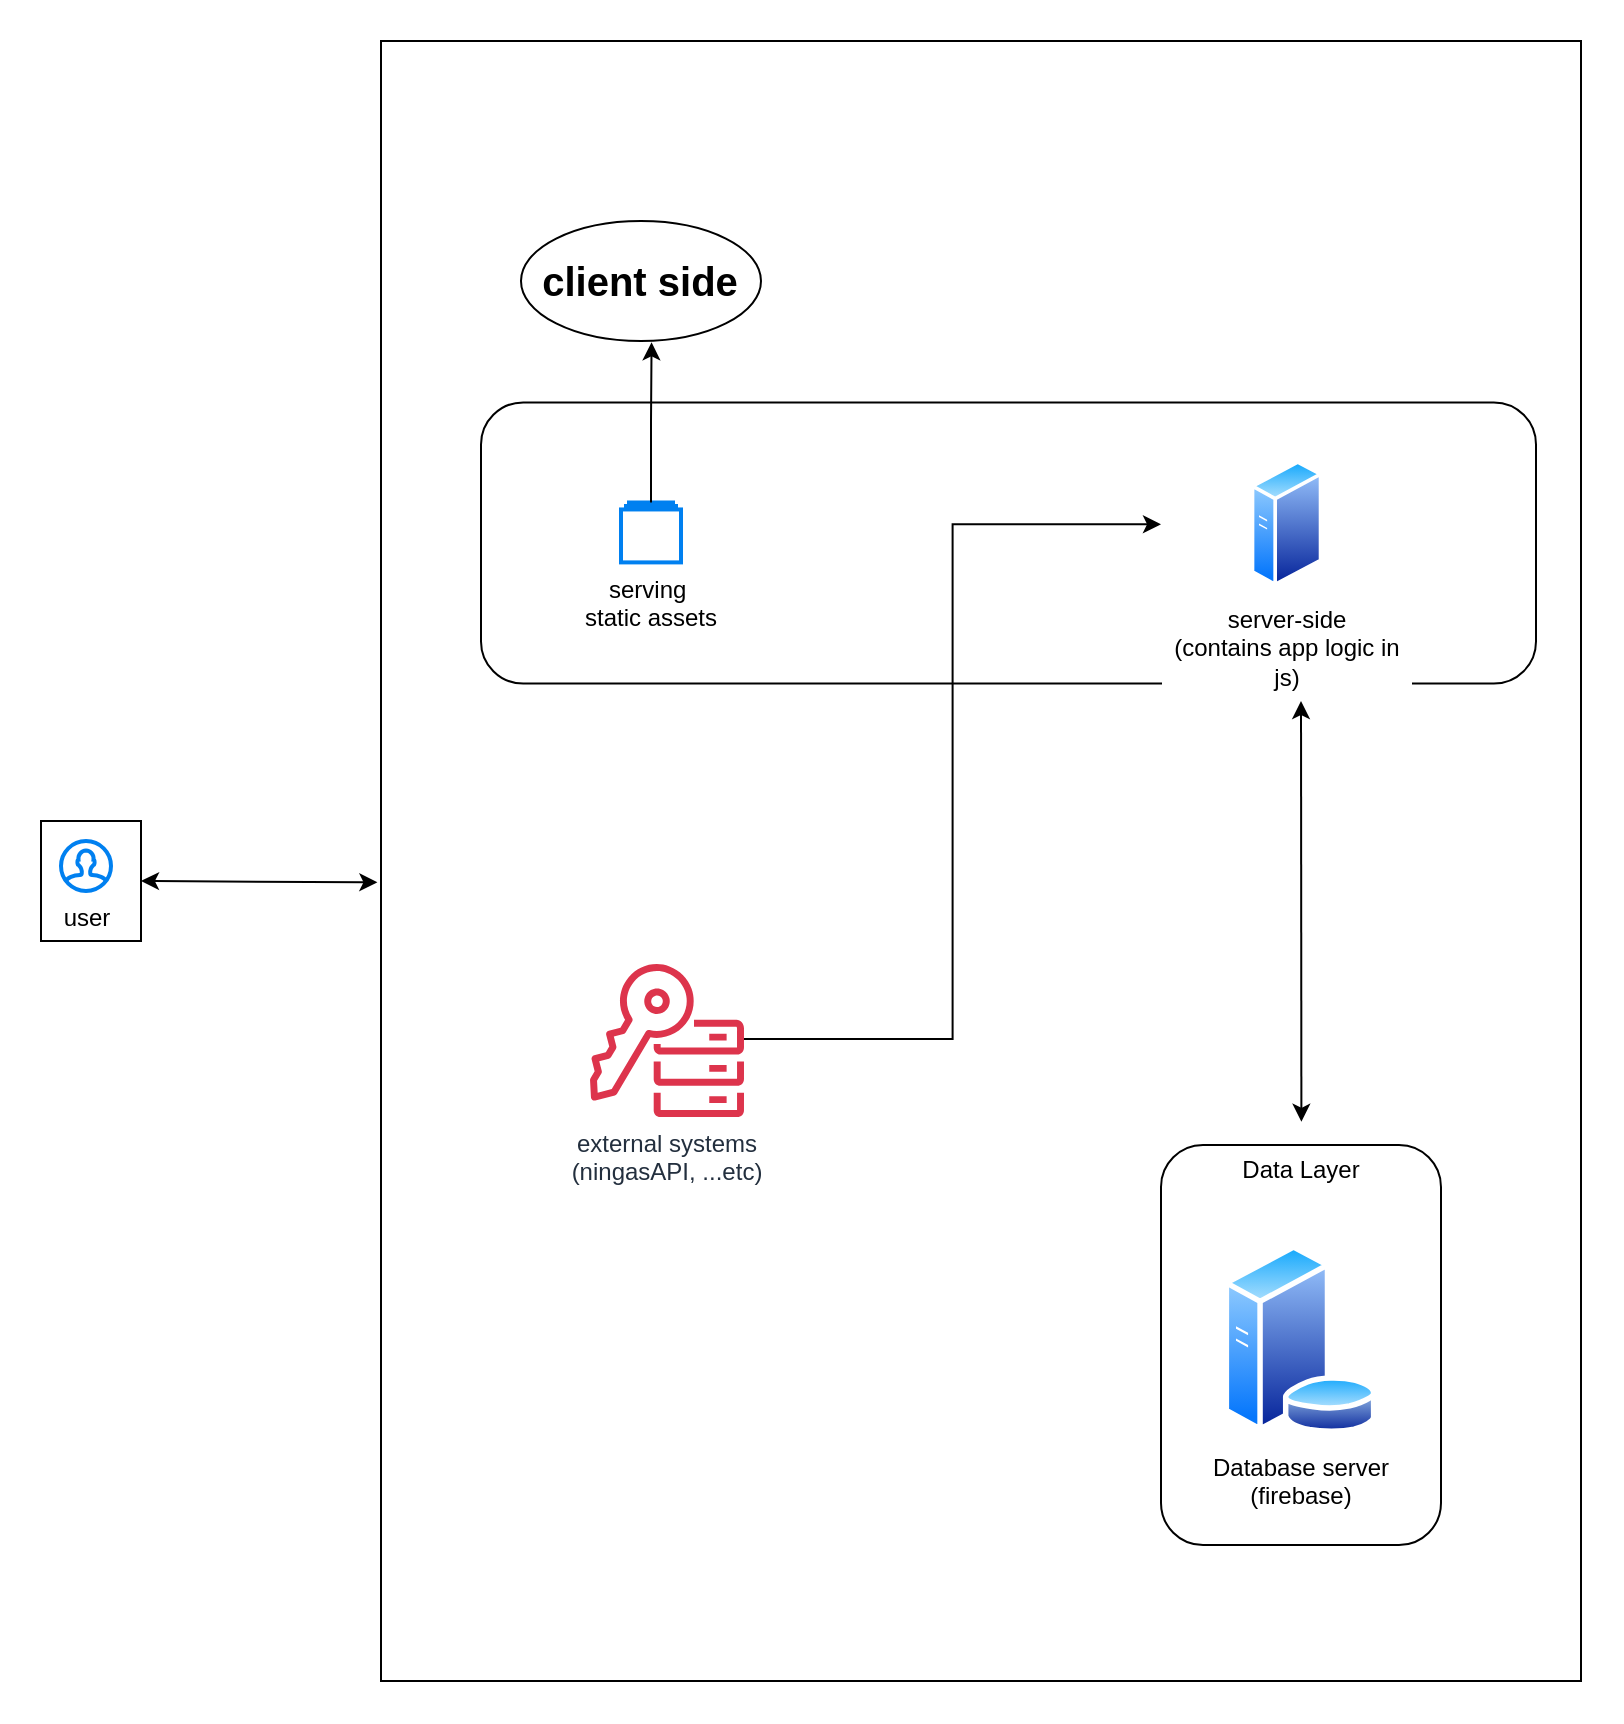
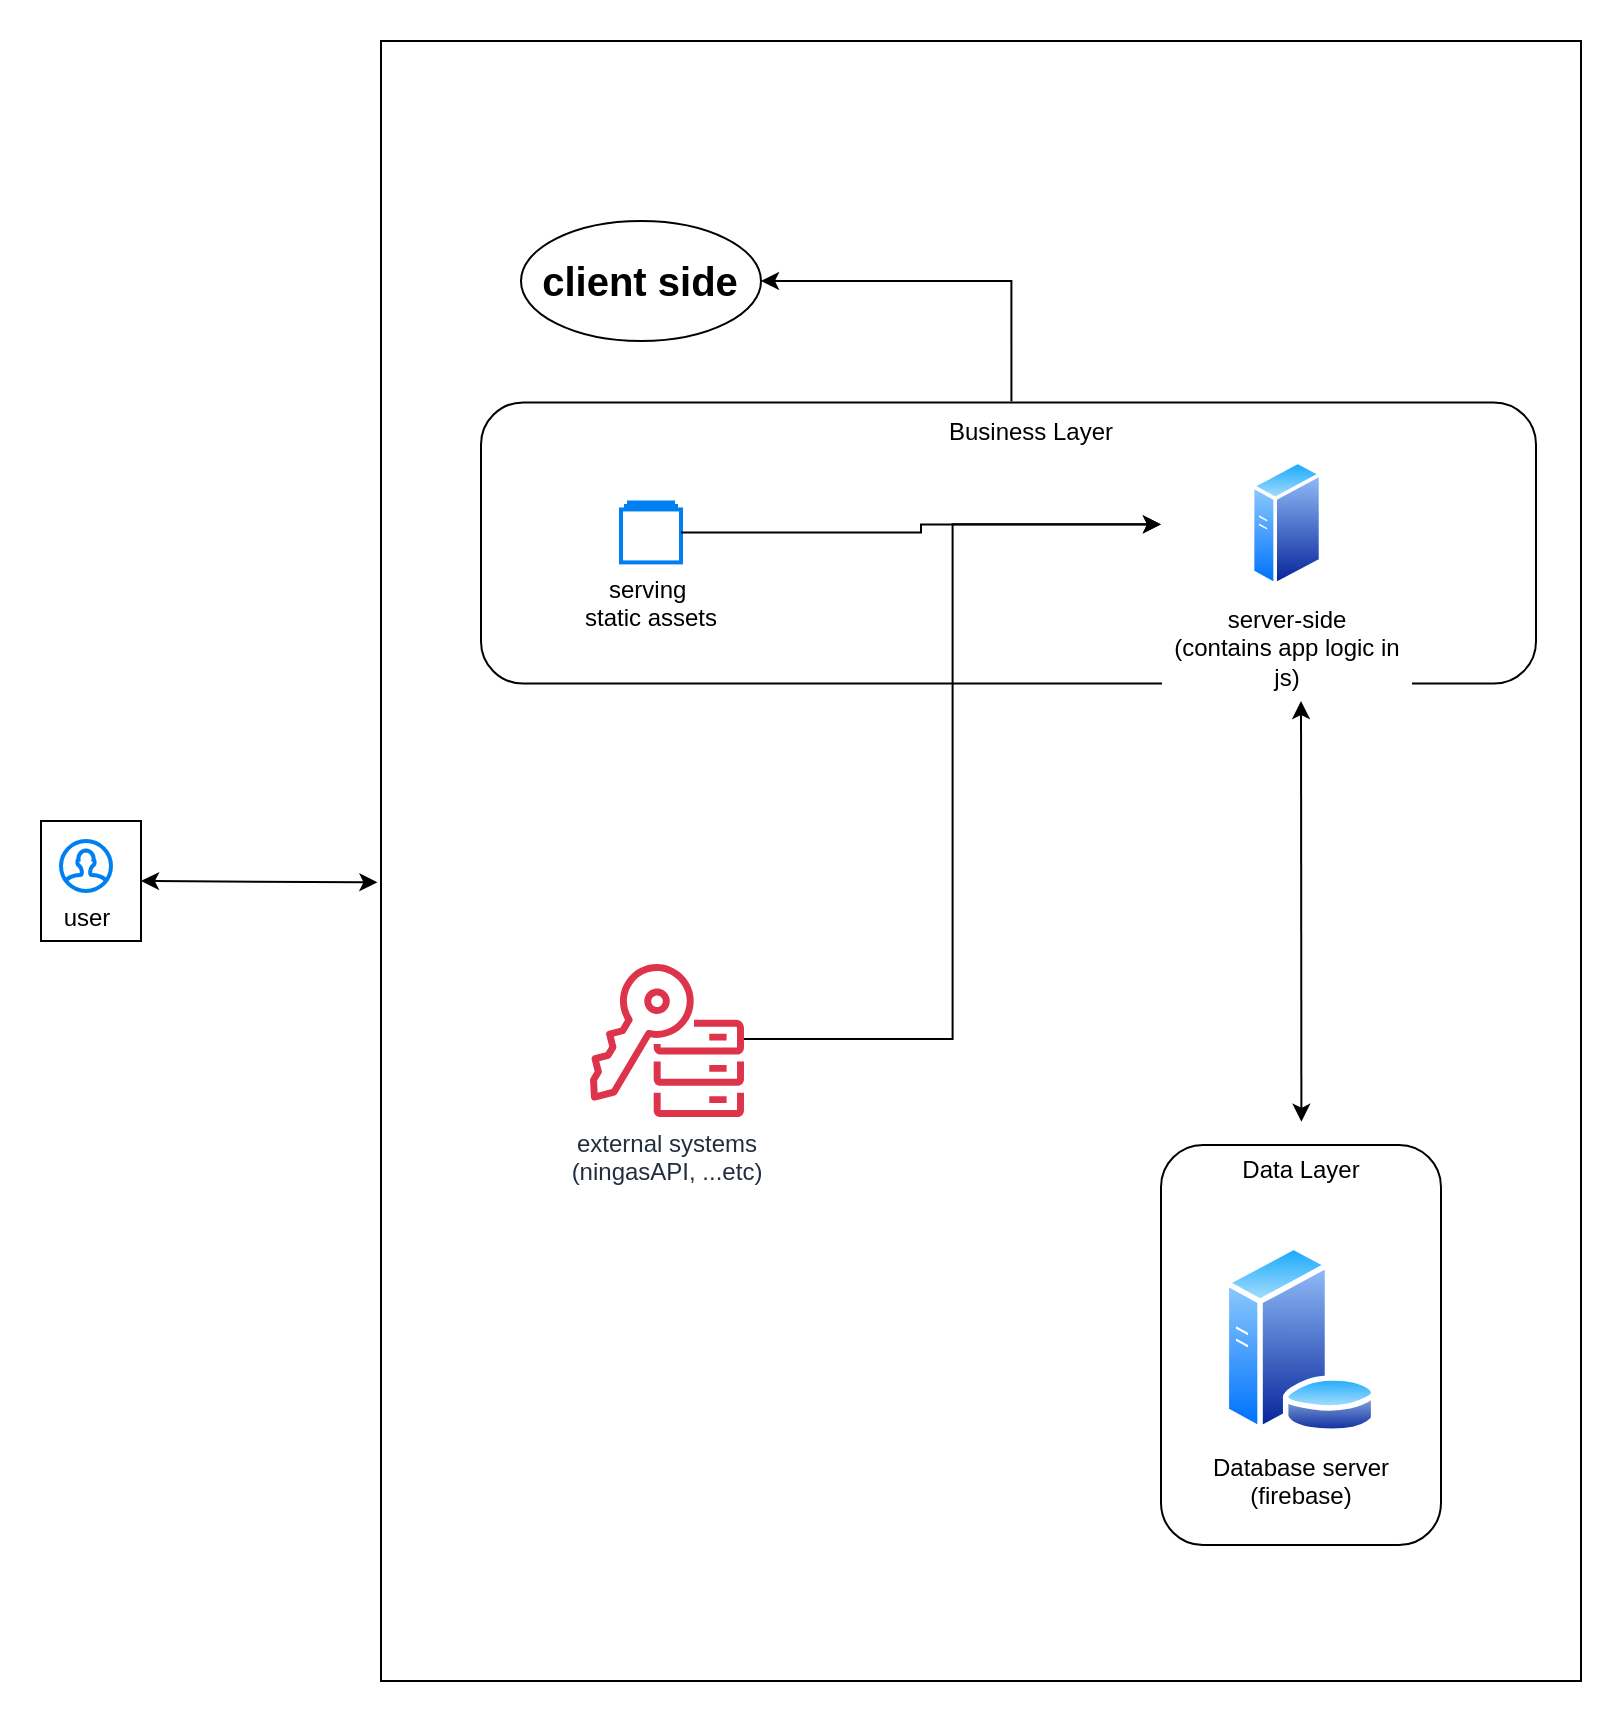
edge "Business Layer" -> "client side": added
edge "serving static assets" -> "client side": now "serving static assets" -> "server-side (contains app logic in js)"
node "Business Layer": added
